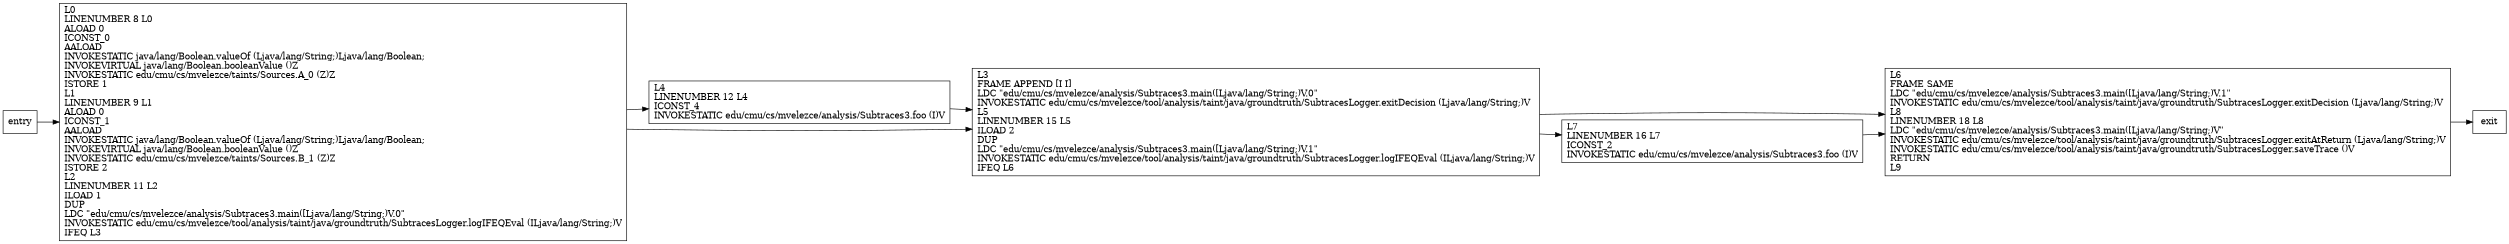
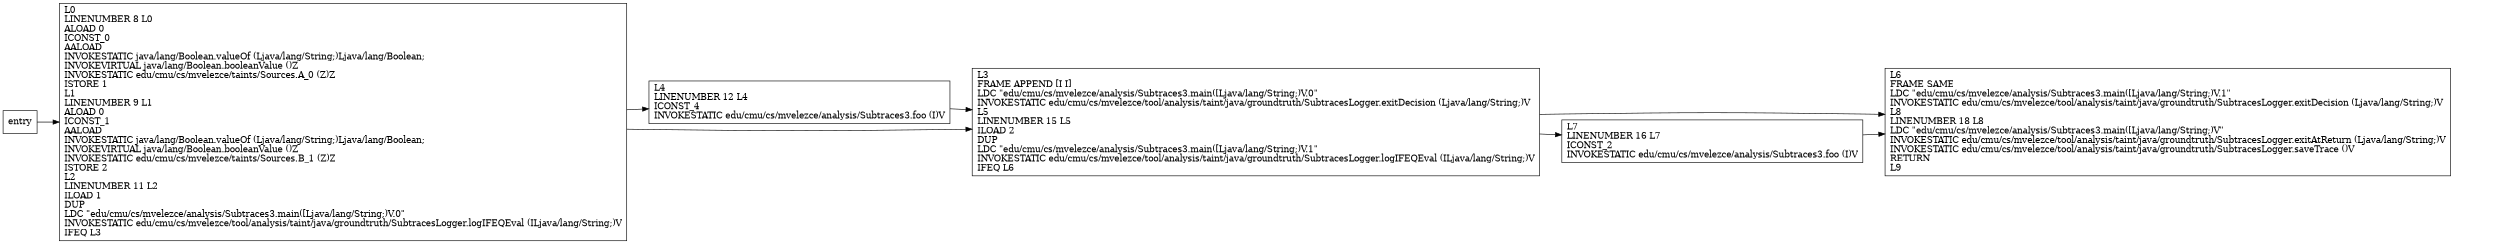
node "exit": removed
